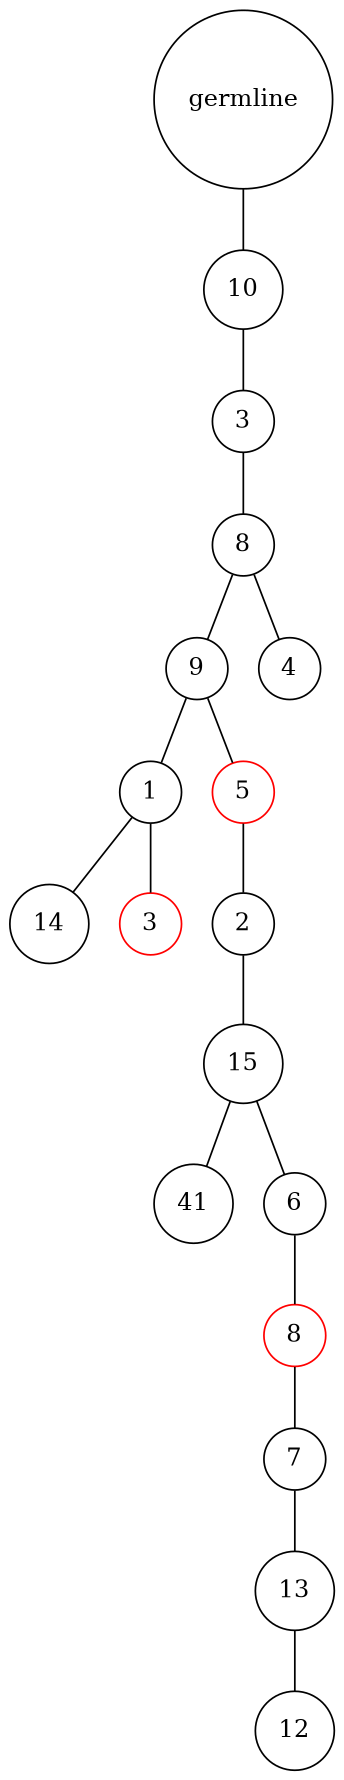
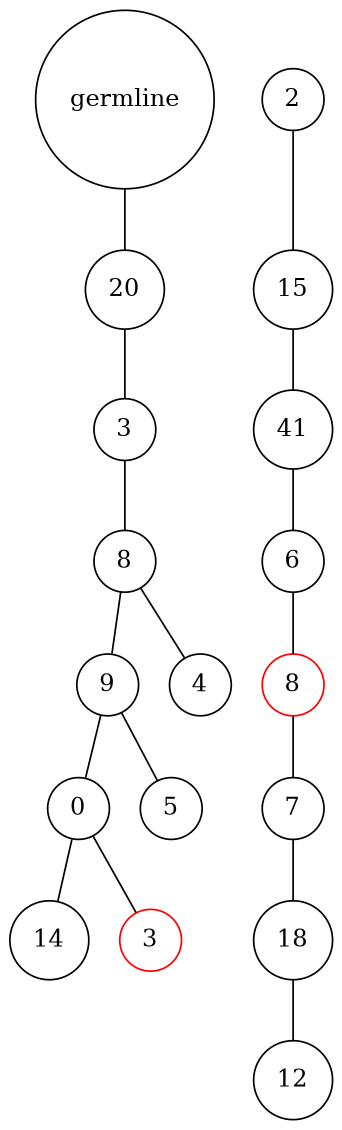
node "10": label "10" -> "20"
node "1": label "1" -> "0"
node "5": color red -> black
edge "5" -- "2": removed
edge "15" -- "6": now "41" -- "6"
node "13": label "13" -> "18"
